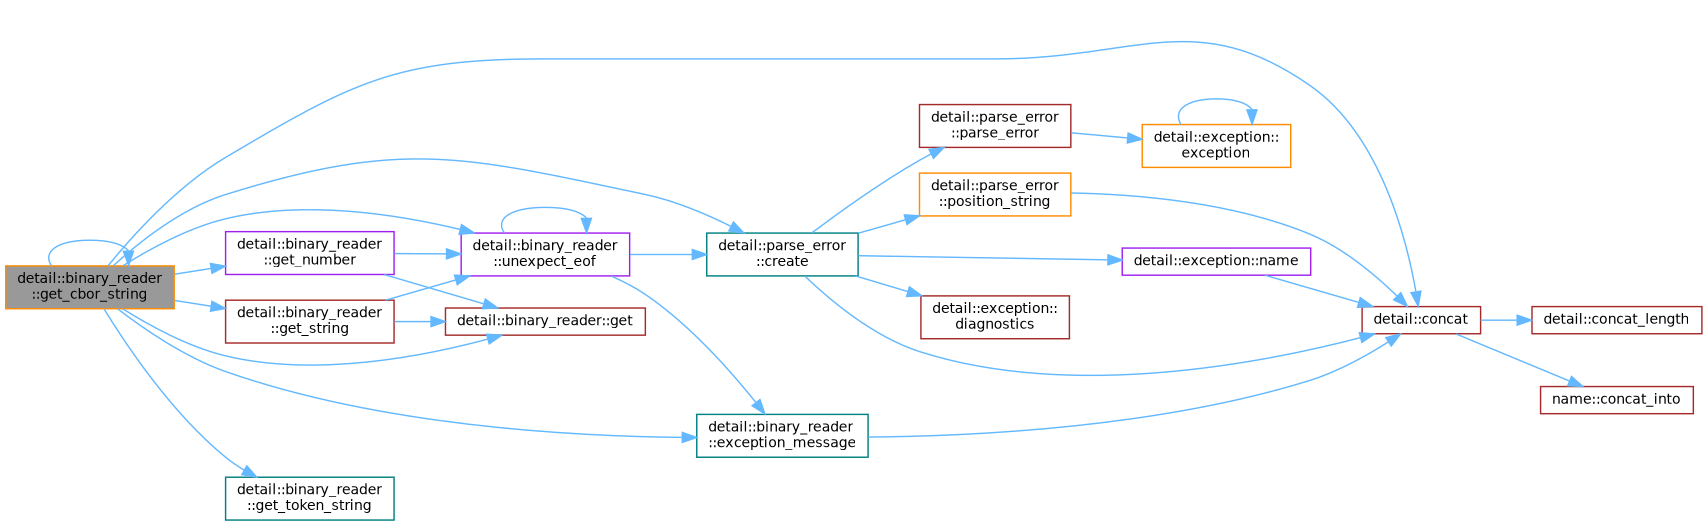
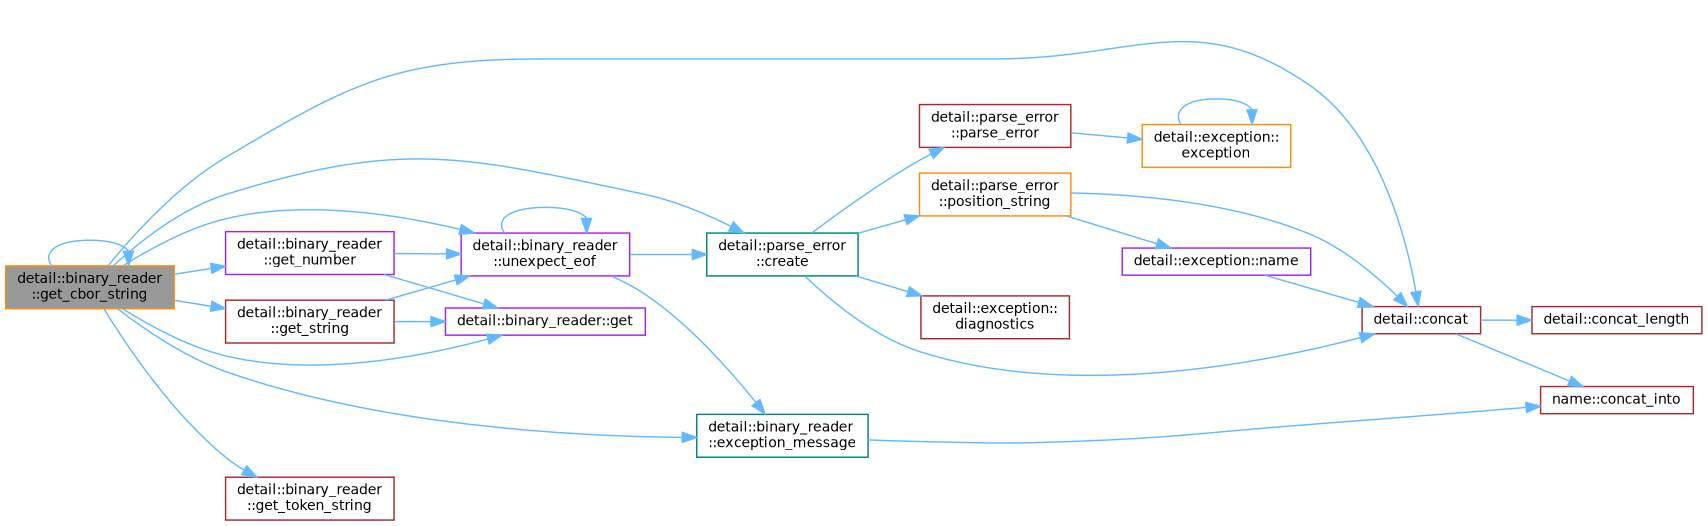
edge "detail::parse_error ::create" -> "detail::exception::name": now "detail::parse_error ::position_string" -> "detail::exception::name"
node "detail::binary_reader::get": color brown -> purple
edge "detail::binary_reader ::exception_message" -> "detail::concat": now "detail::binary_reader ::exception_message" -> "name::concat_into"
node "detail::binary_reader ::get_token_string": color teal -> brown
